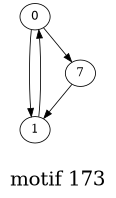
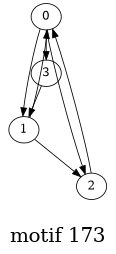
node "7": label "7" -> "3"
node "2": added
